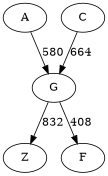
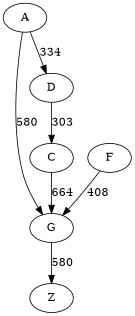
node "D": added
edge "G" -> "F": reversed
edge "G" -> "Z": label "832" -> "580"
